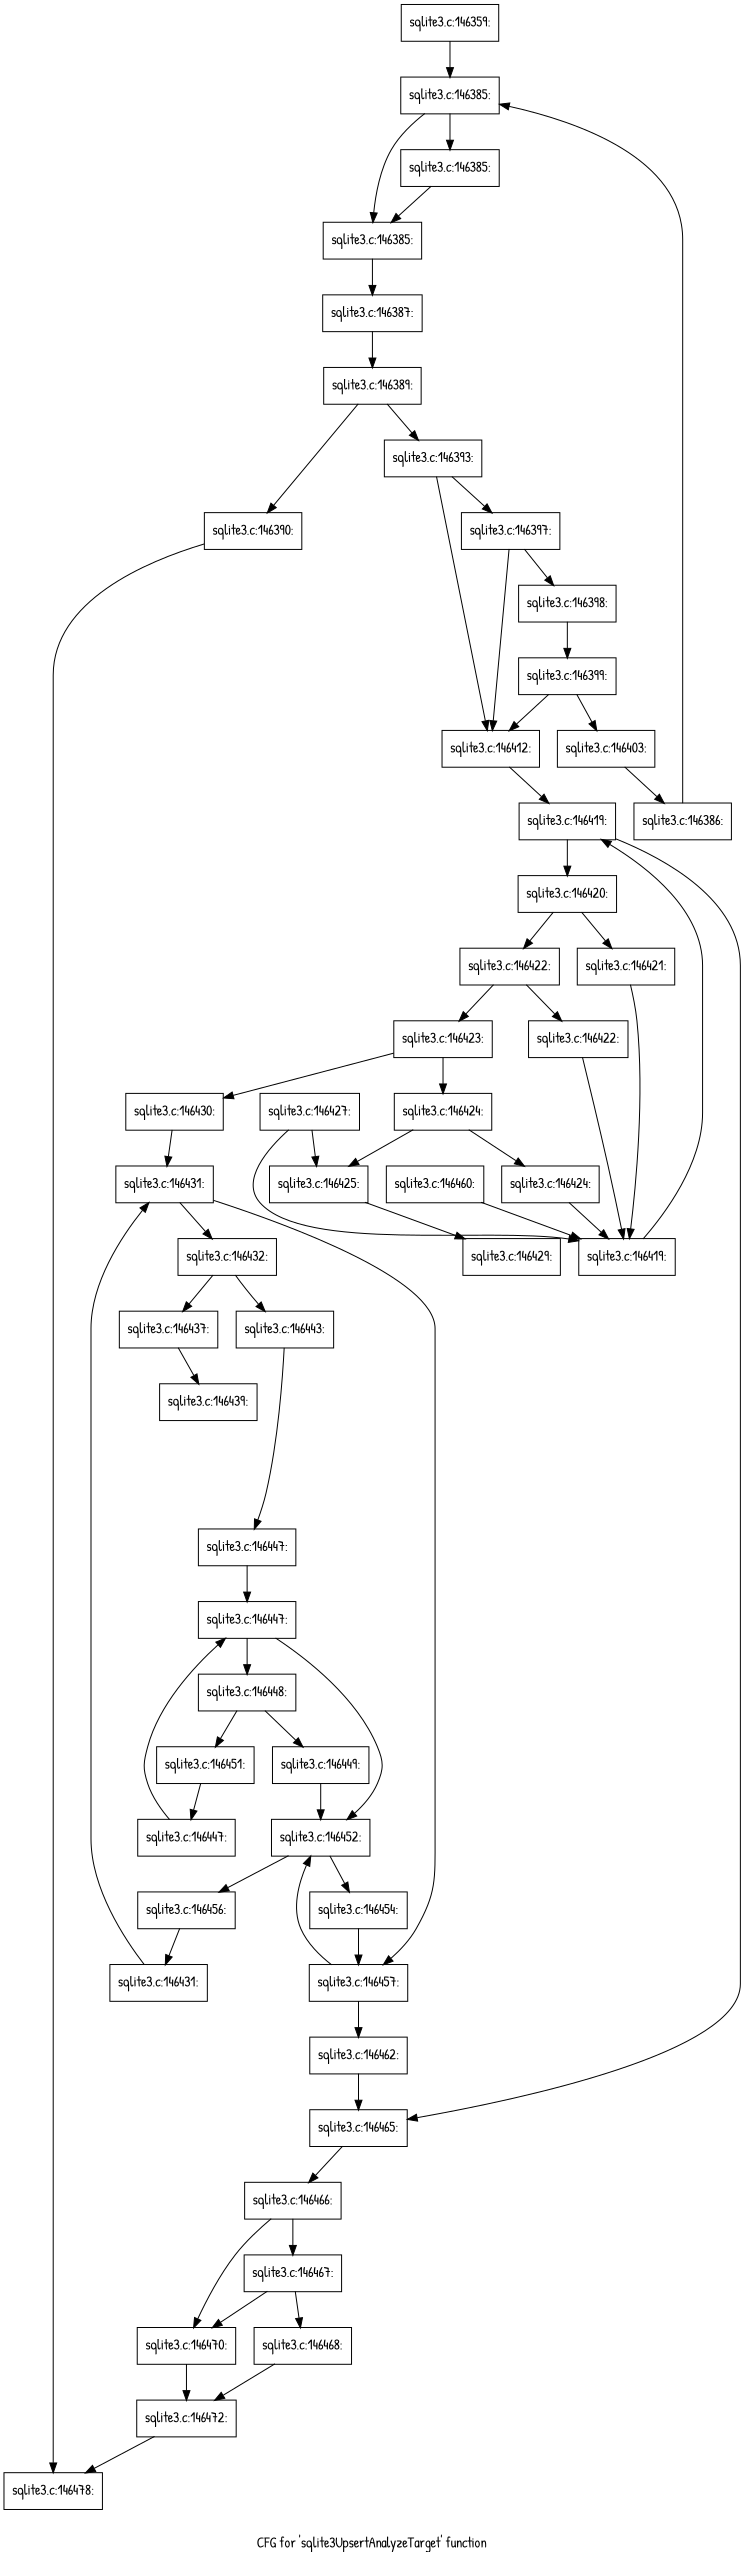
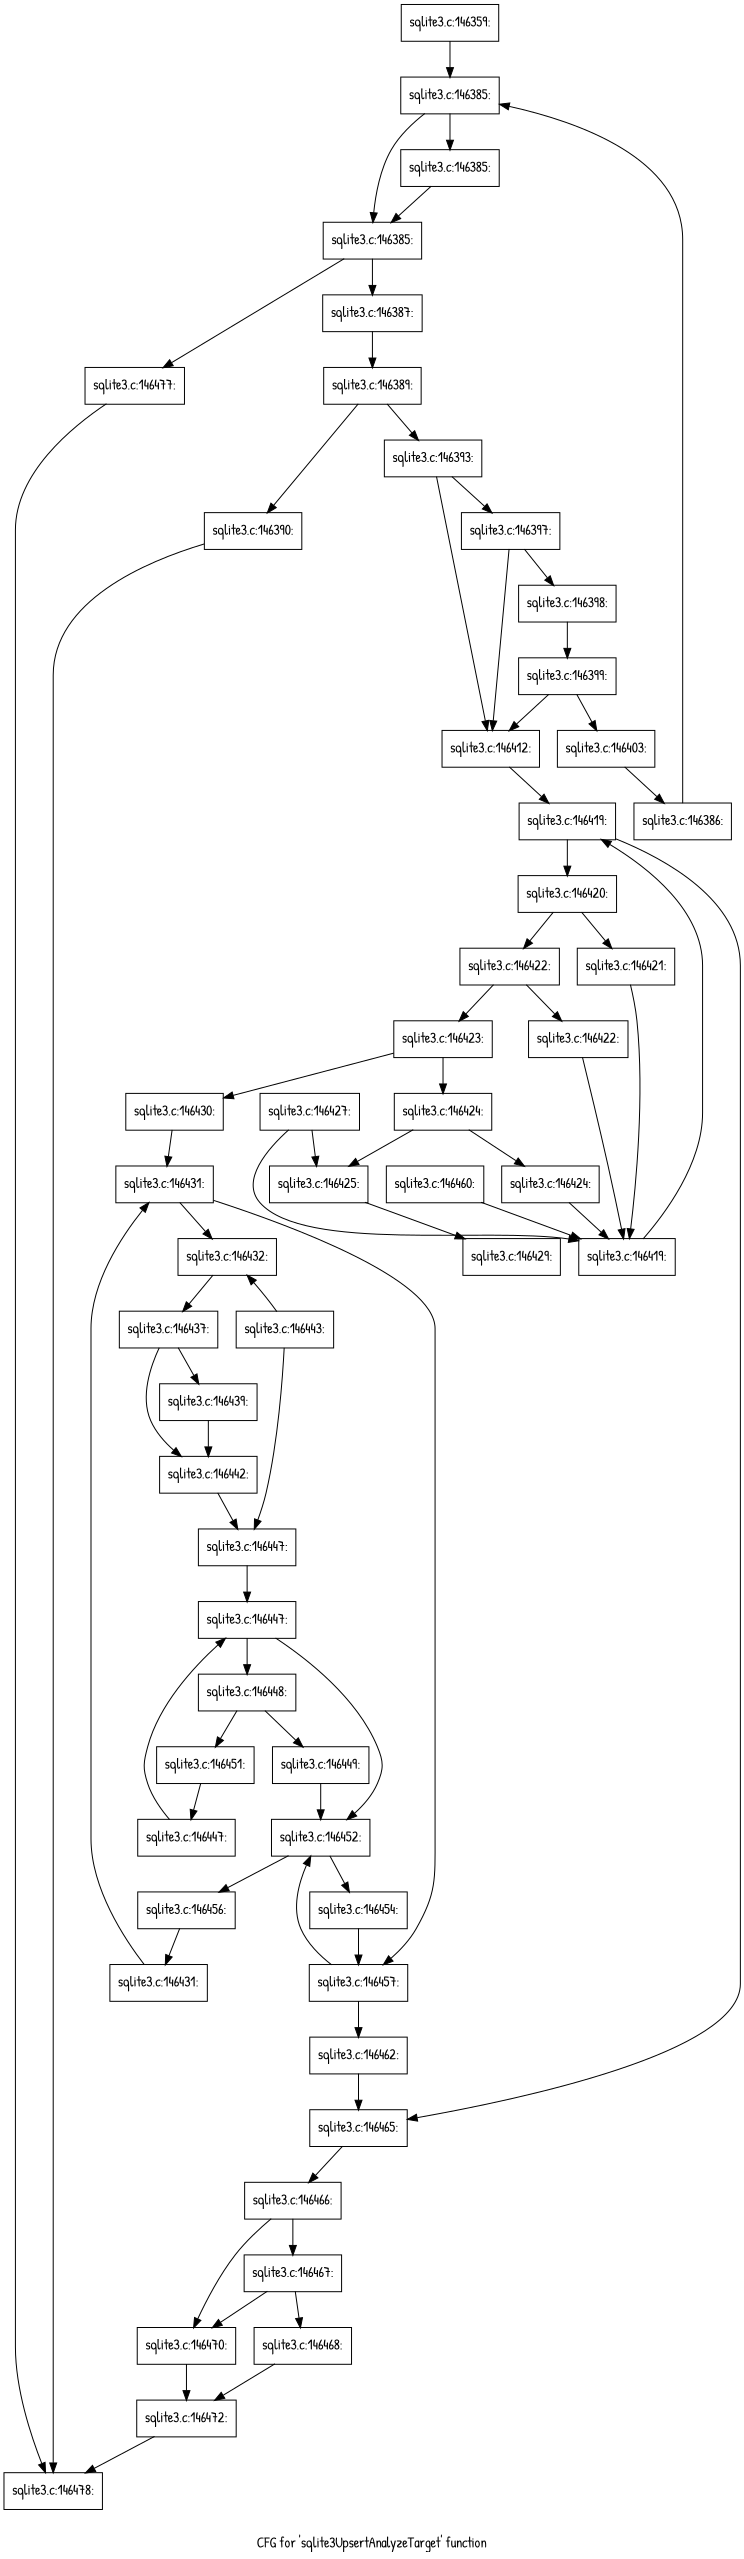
node "sqlite3.c:146477:": added
edge "sqlite3.c:146432:" -> "sqlite3.c:146443:": reversed
node "sqlite3.c:146442:": added
